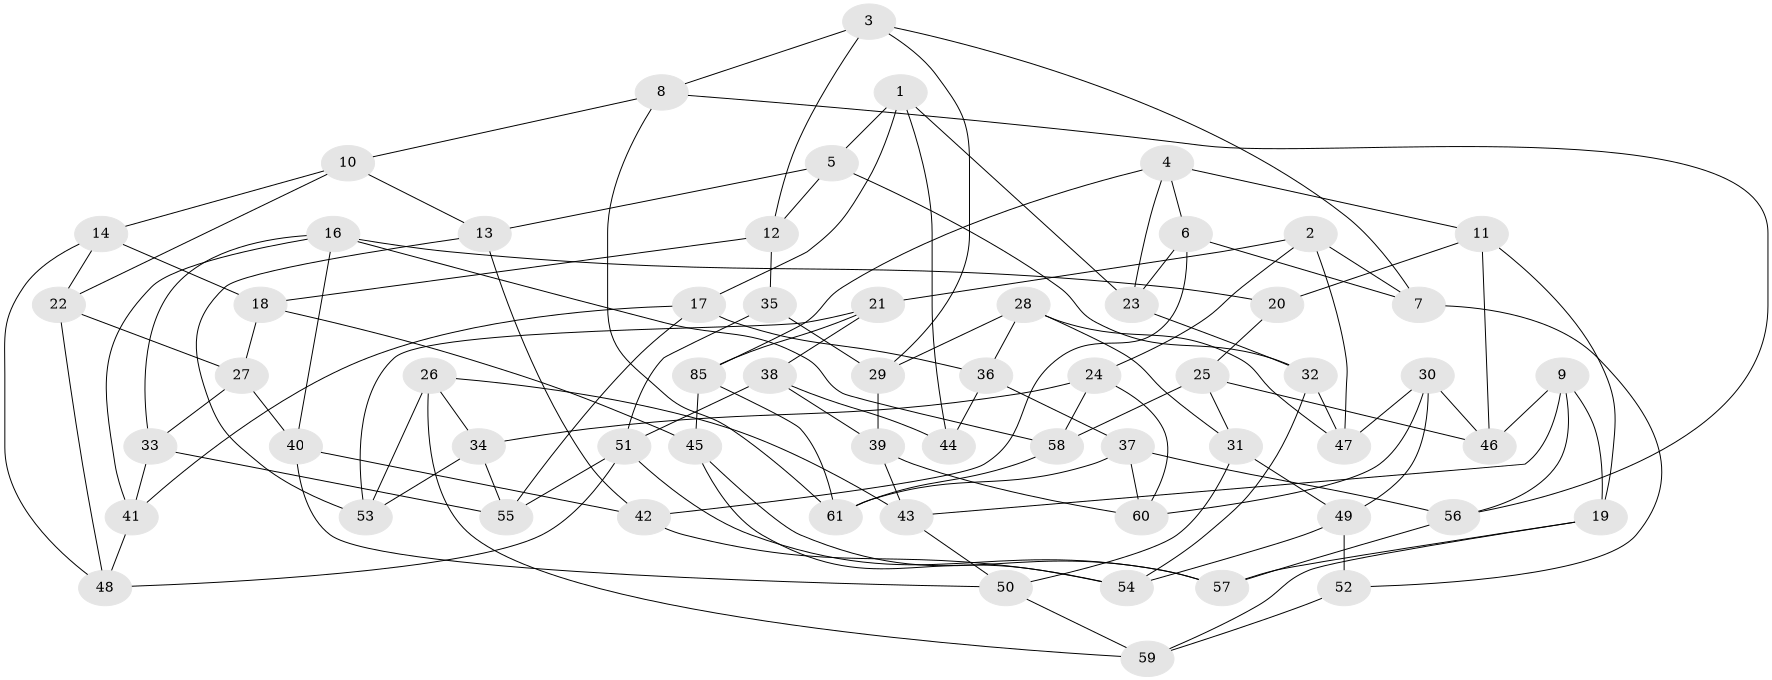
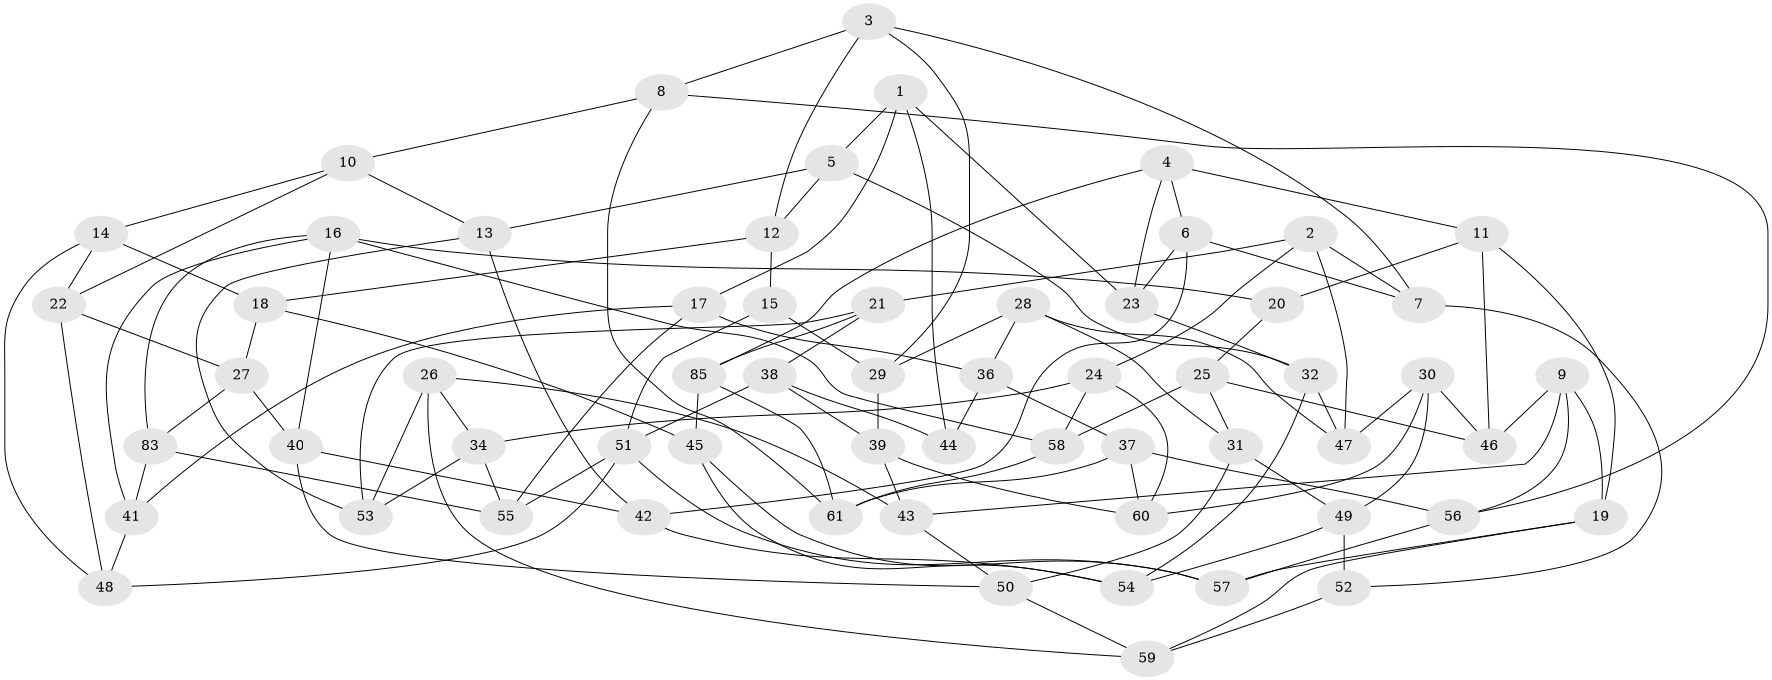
node "35": label "35" -> "15"
node "33": label "33" -> "83"
